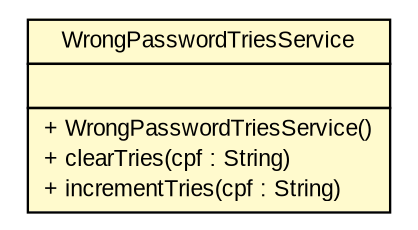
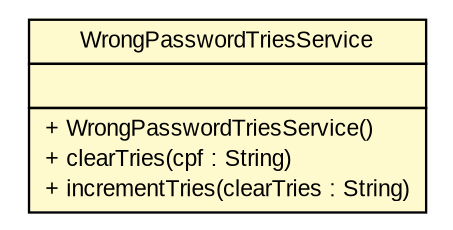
node "WrongPasswordTriesService": text "+ incrementTries(cpf : String)" -> "+ incrementTries(clearTries : String)"
